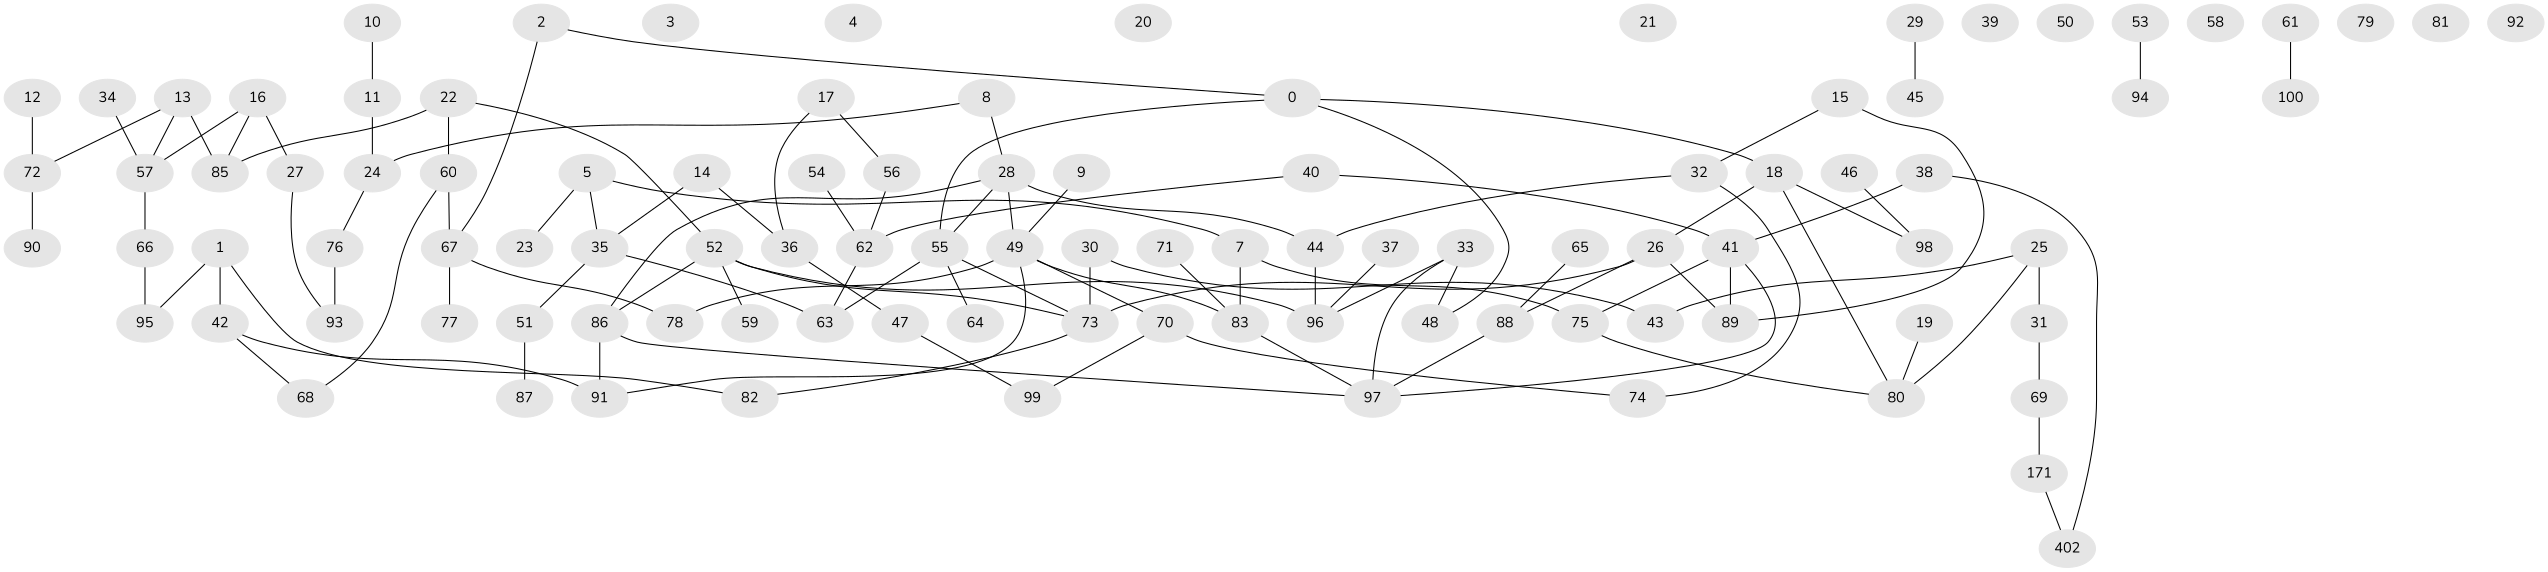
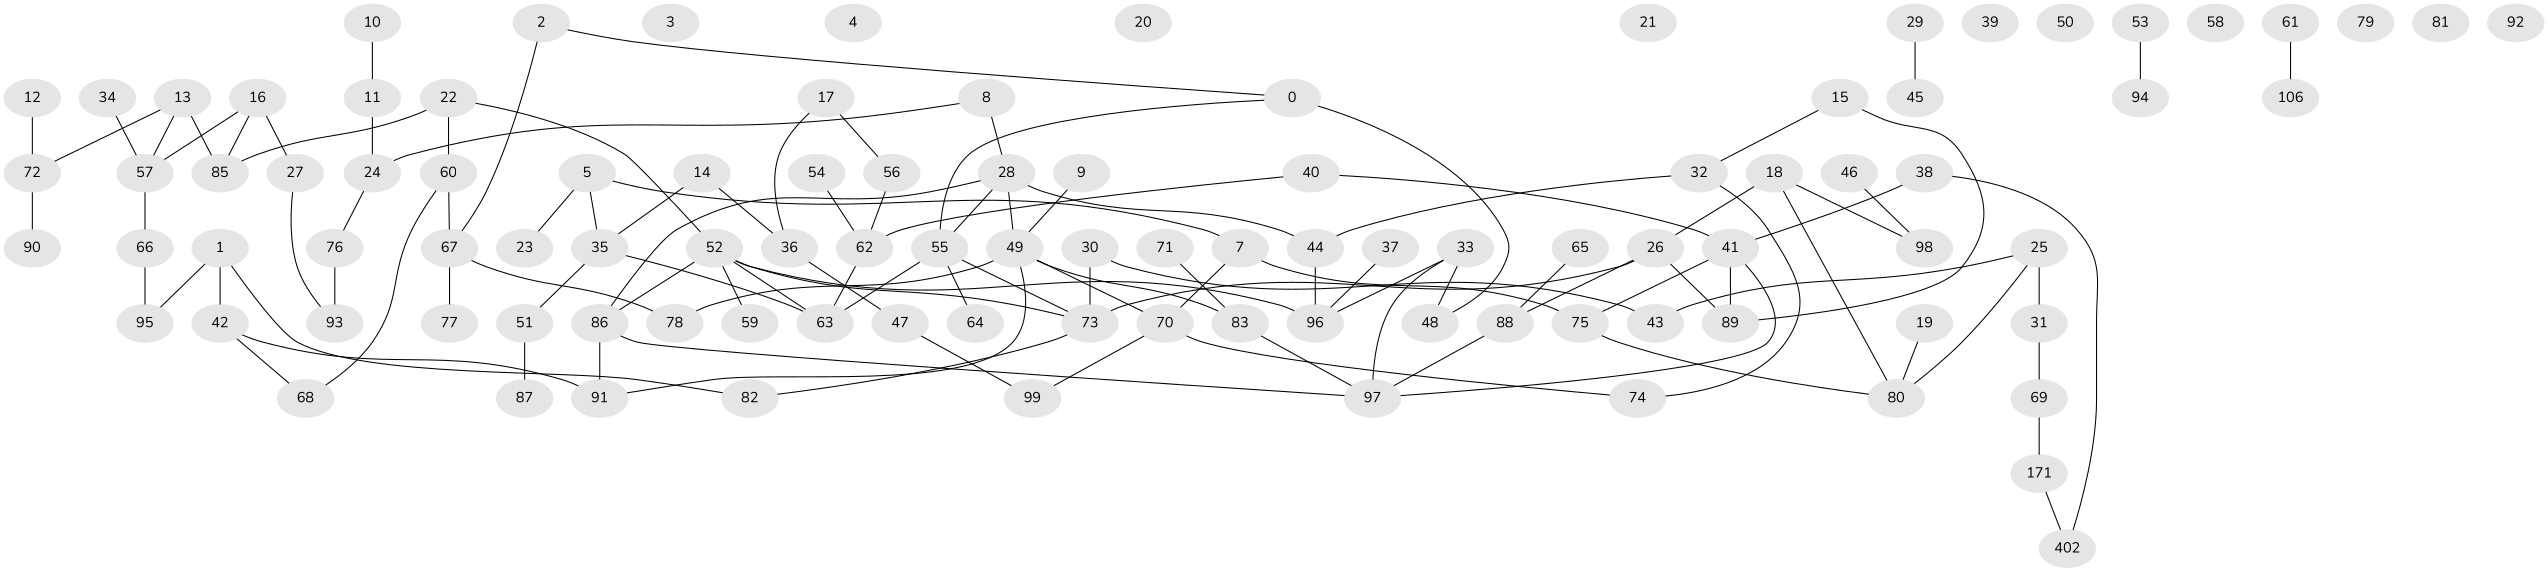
node "100": label "100" -> "106"
edge "0" -- "18": removed
edge "7" -- "83": now "7" -- "70"
edge "52" -- "63": added
